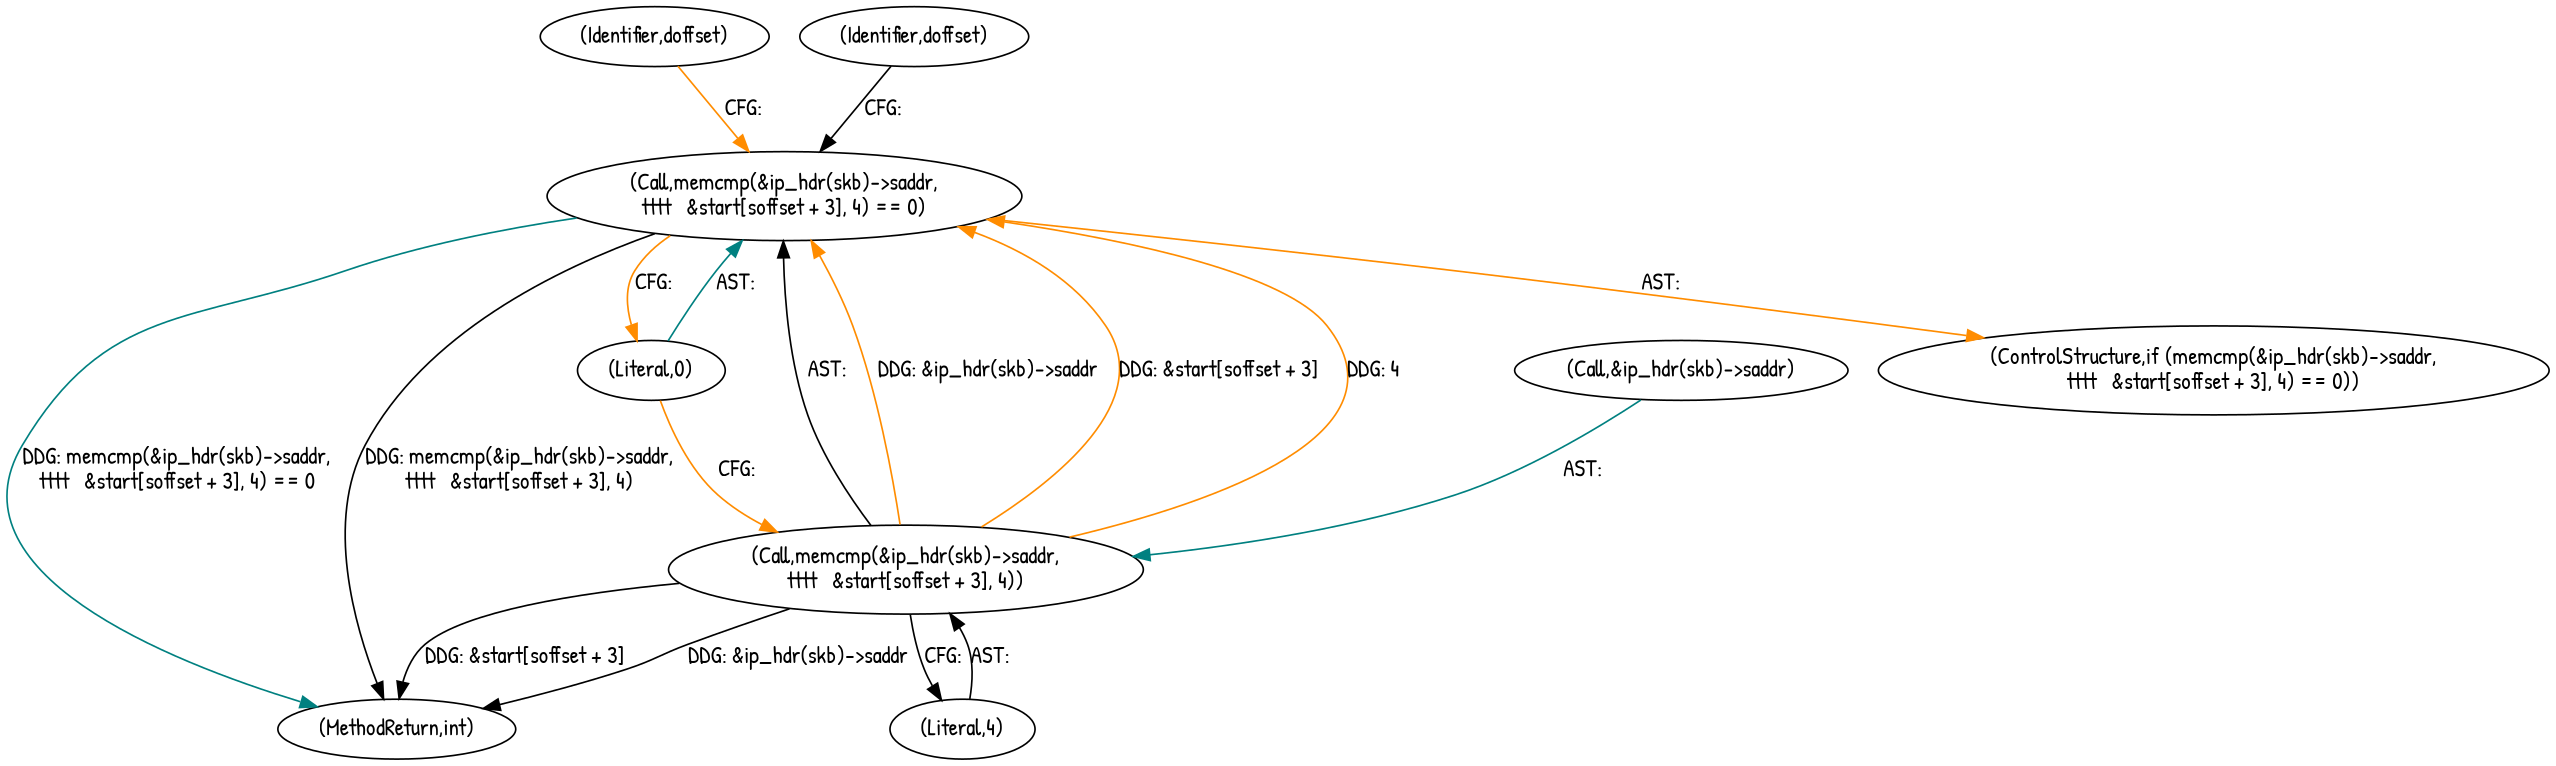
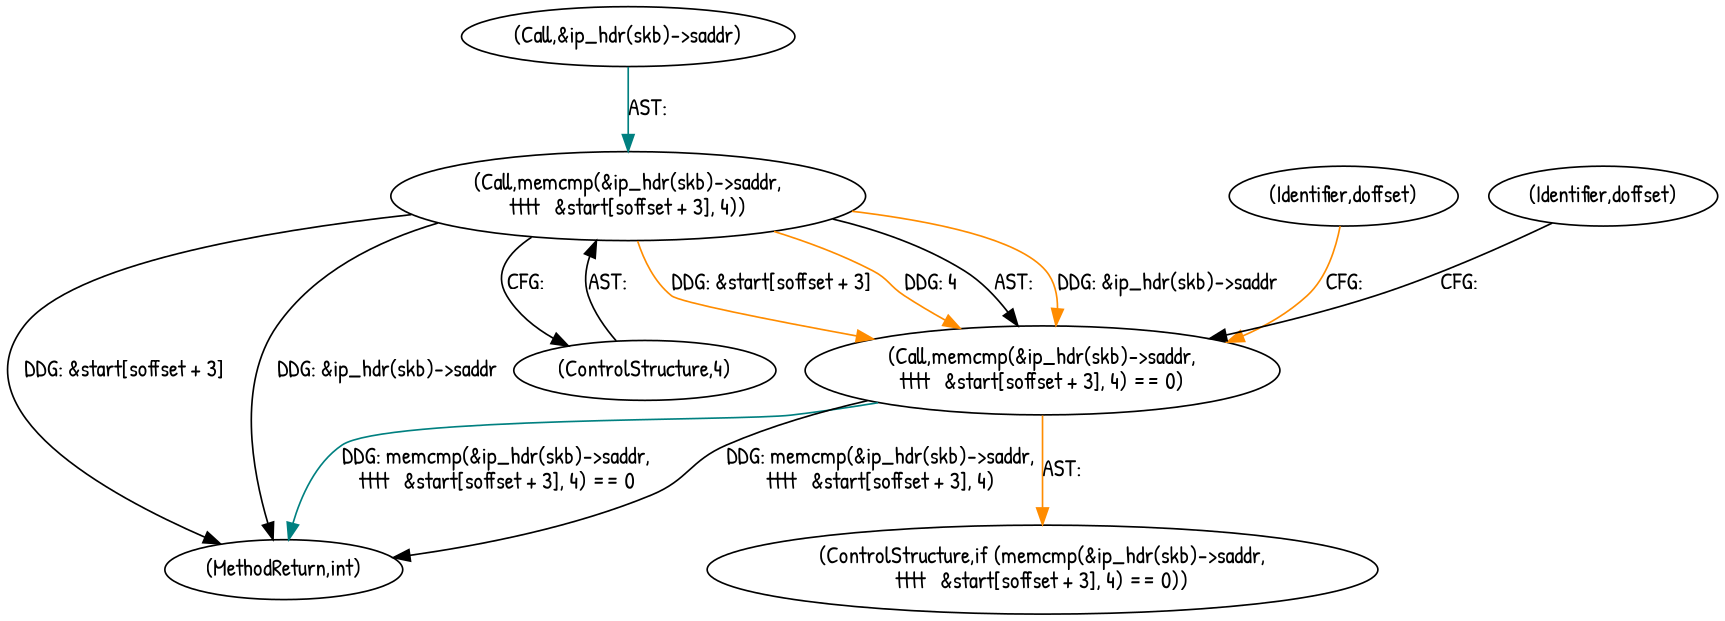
node "(Literal,0)": removed
node "(Literal,4)": label "(Literal,4)" -> "(ControlStructure,4)"
